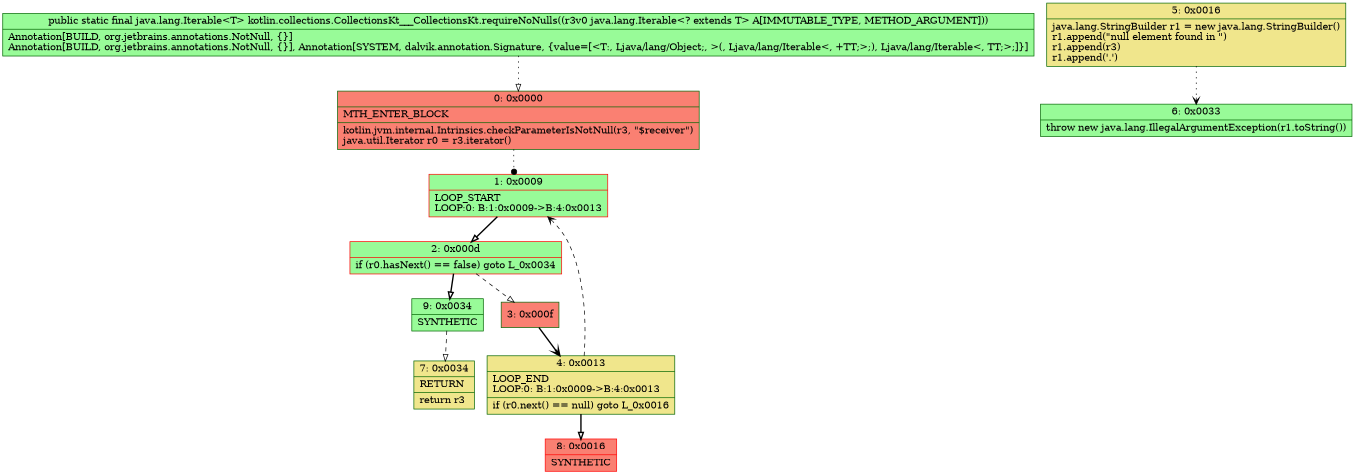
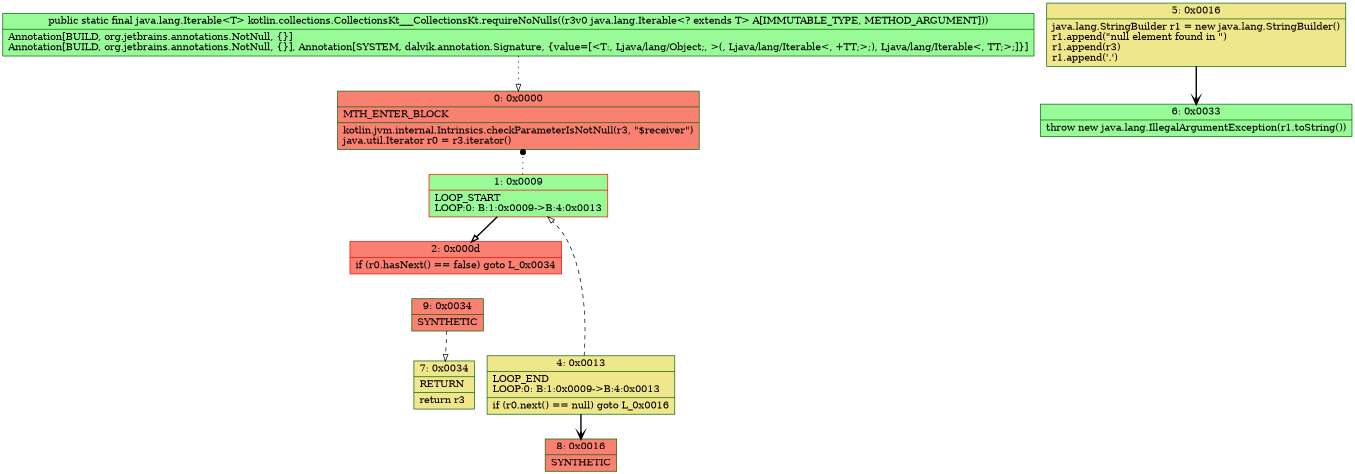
edge "5: 0x0016" -> "6: 0x0033": style dotted -> bold
edge "0: 0x0000" -> "1: 0x0009": reversed
node "2: 0x000d": fillcolor palegreen -> salmon
edge "2: 0x000d" -> "9: 0x0034": removed
edge "4: 0x0013" -> "1: 0x0009": arrowhead vee -> onormal
node "9: 0x0034": fillcolor palegreen -> salmon
node "3: 0x000f": removed
edge "4: 0x0013" -> "8: 0x0016": arrowhead onormal -> vee
node "8: 0x0016": color red -> darkgreen
